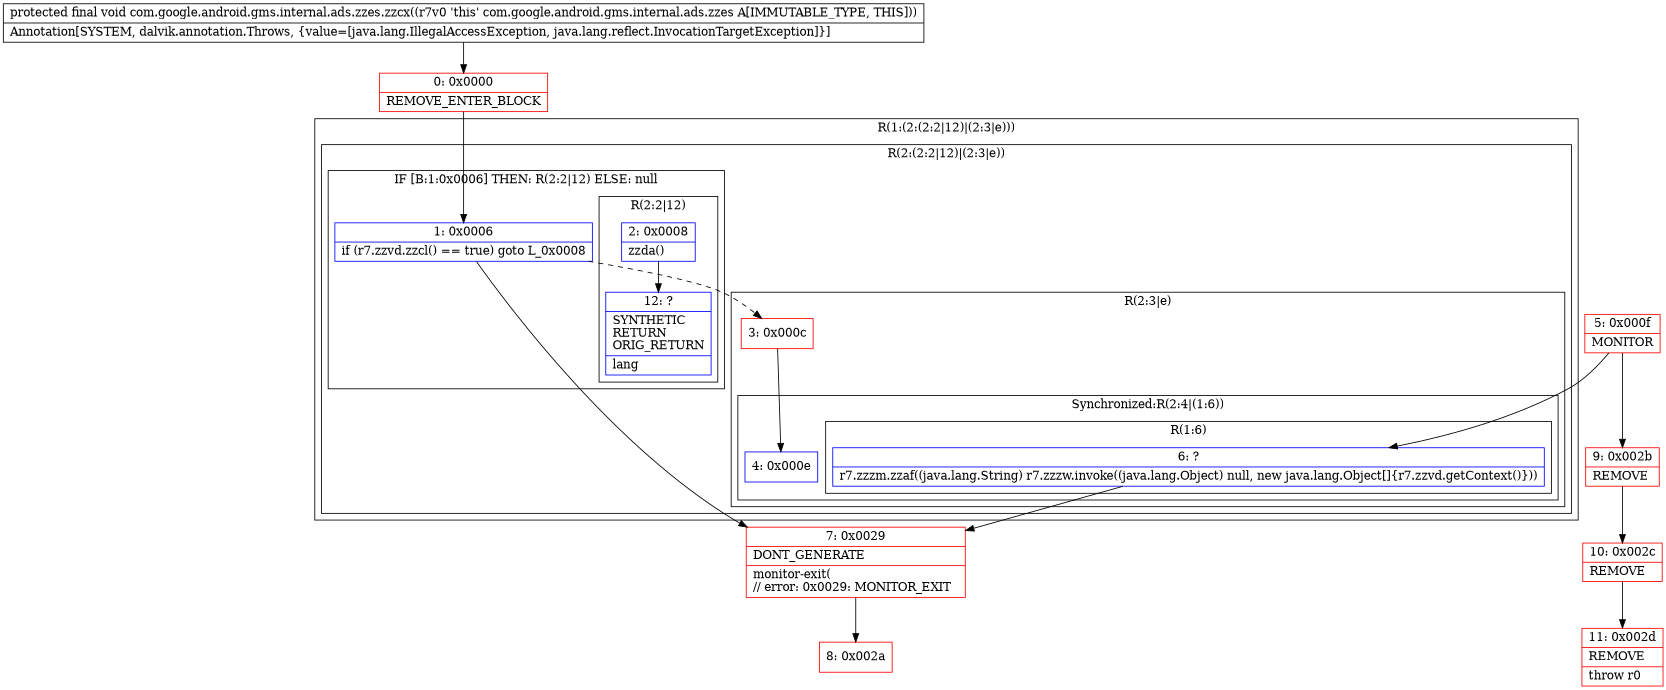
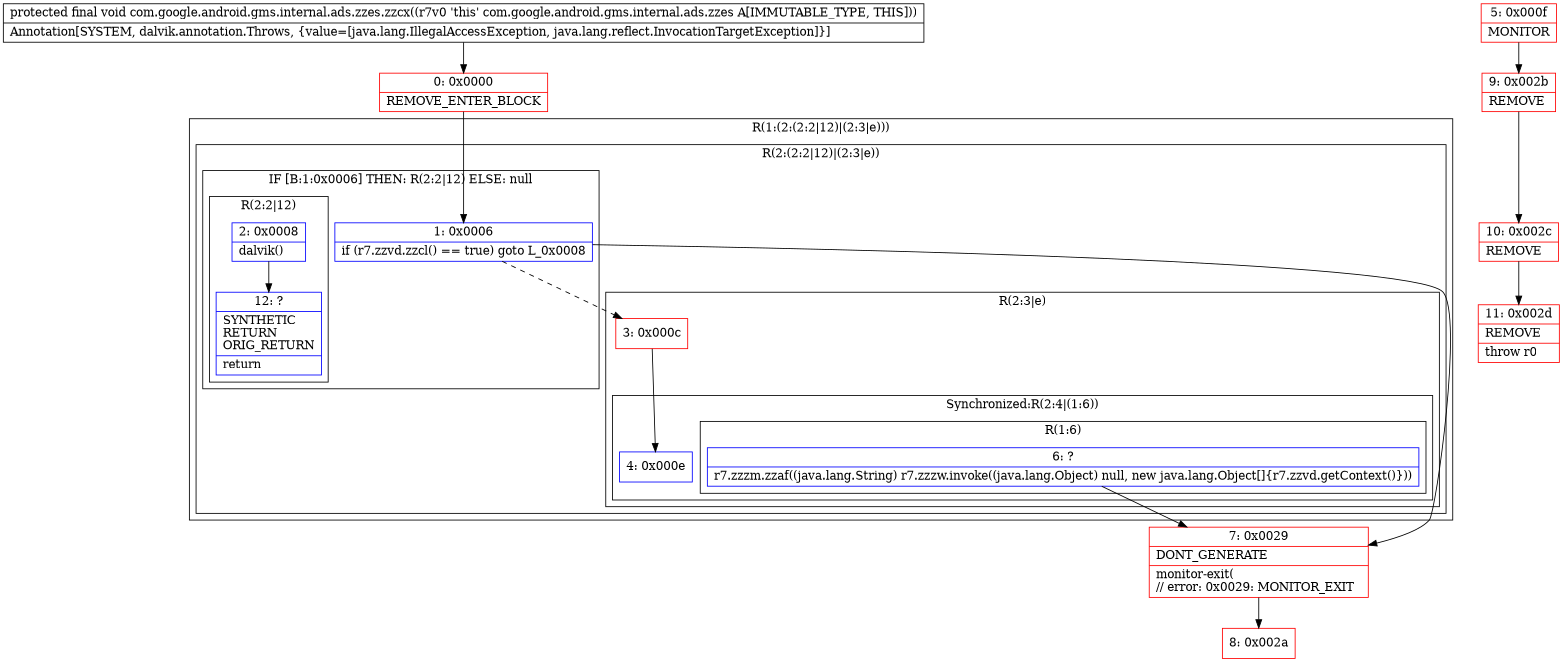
node "2: 0x0008": text "zzda()" -> "dalvik()"
node "12: ?": text "lang" -> "return"
edge "5: 0x000f" -> "6: ?": removed
